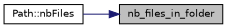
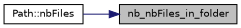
node "nb_files_in_folder": label "nb_files_in_folder" -> "nb_nbFiles_in_folder"
